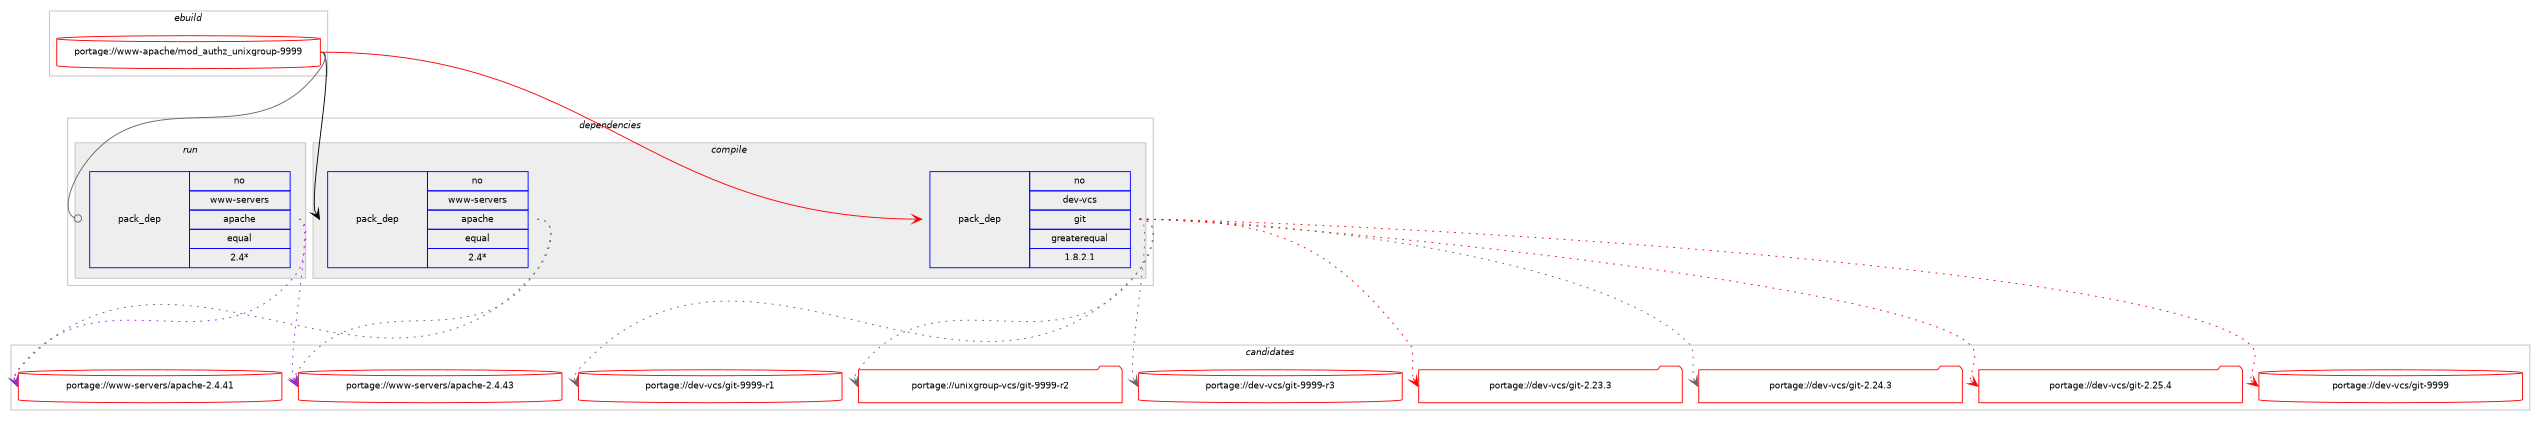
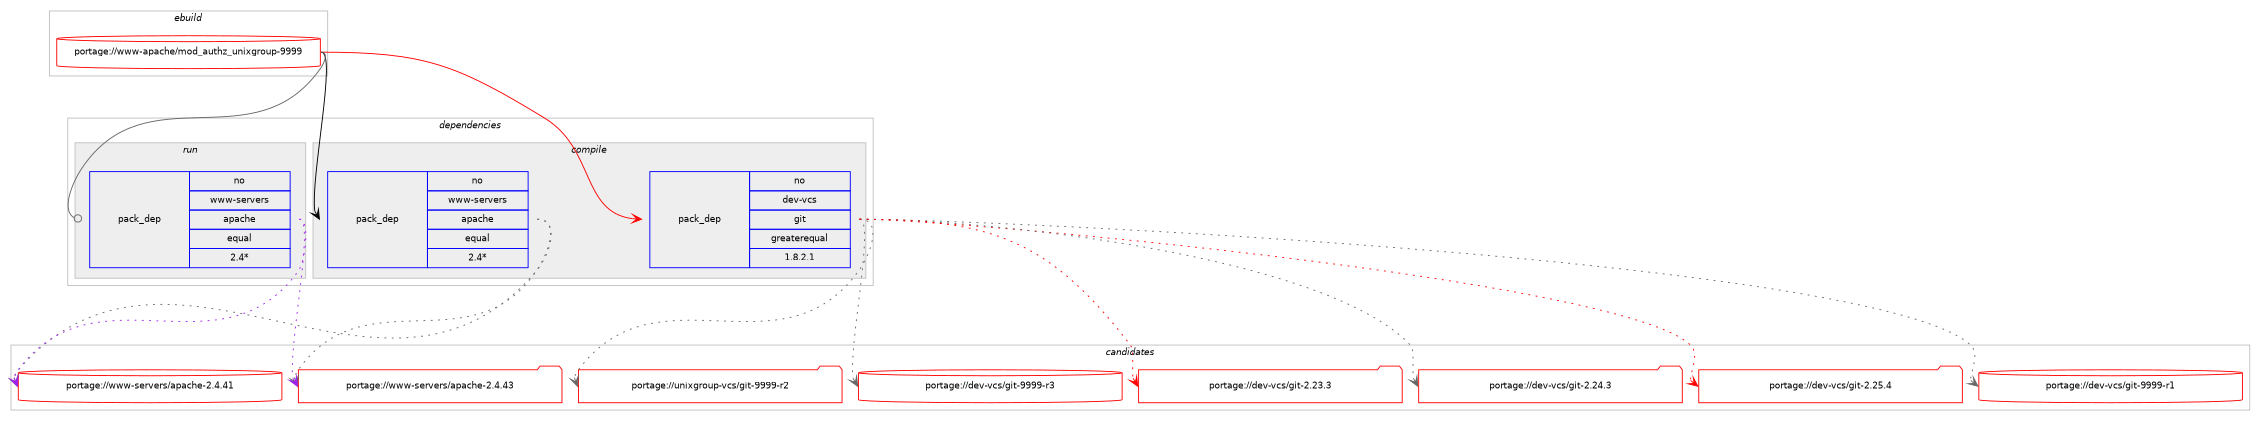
node "portage://www-servers/apache-2.4.43": shape cylinder -> folder
node "portage://dev-vcs/git-9999": removed
